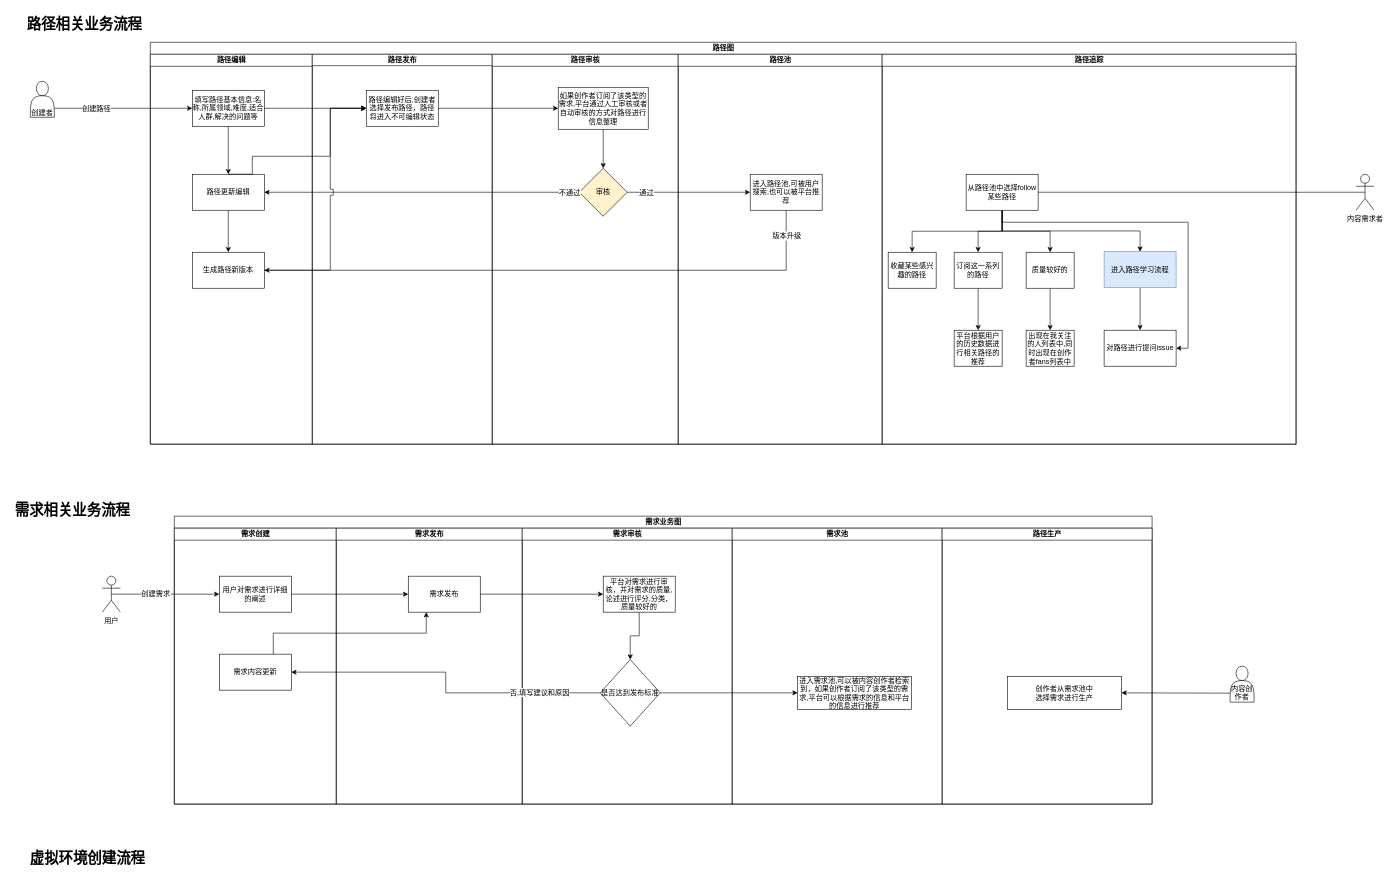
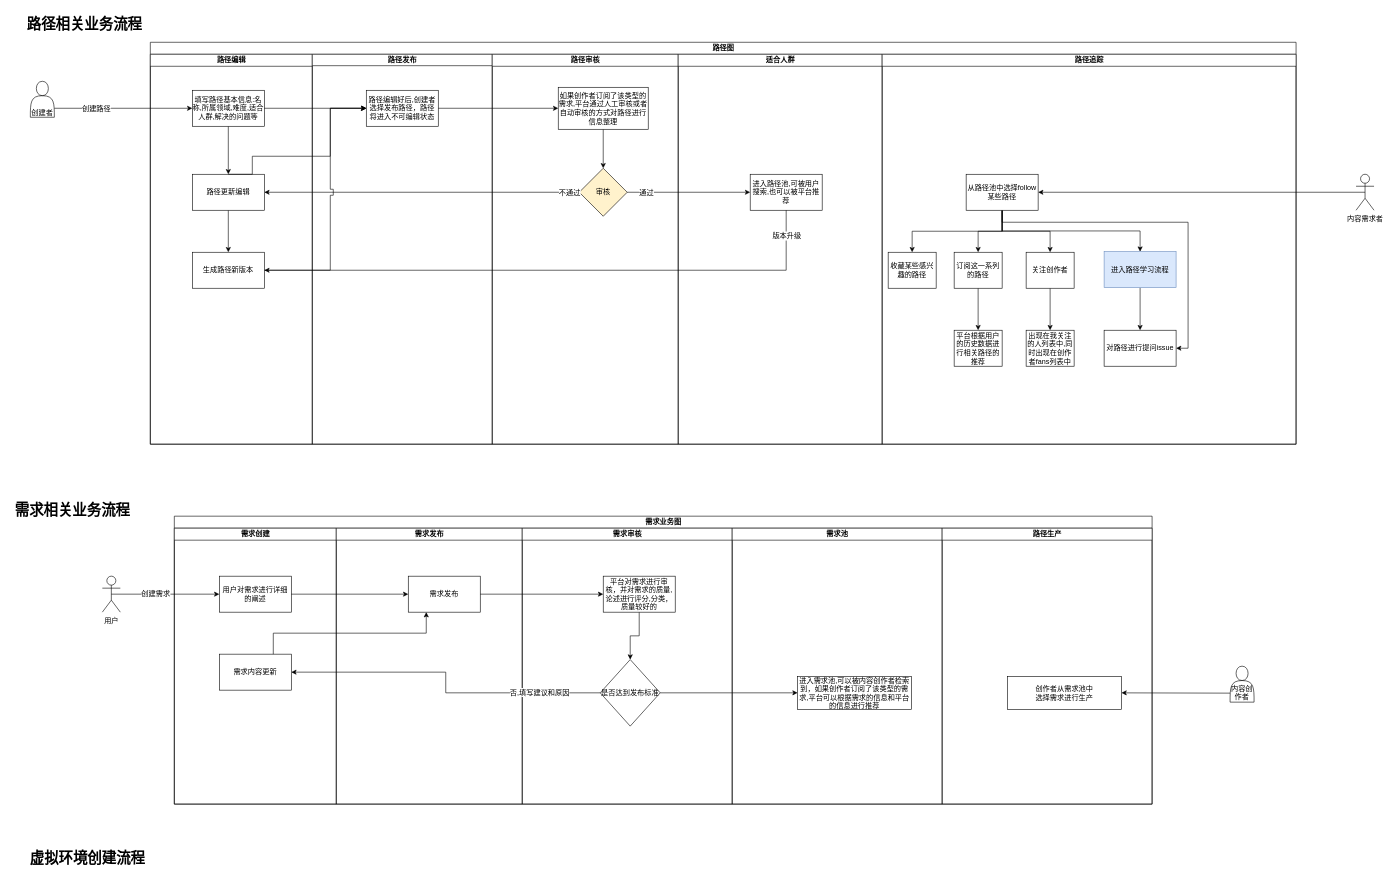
node "路径池": label "路径池" -> "适合人群"
edge "从路径池中选择follow某些路径" -- "内容需求者": arrowhead none -> classic
node "质量较好的": label "质量较好的" -> "关注创作者"
